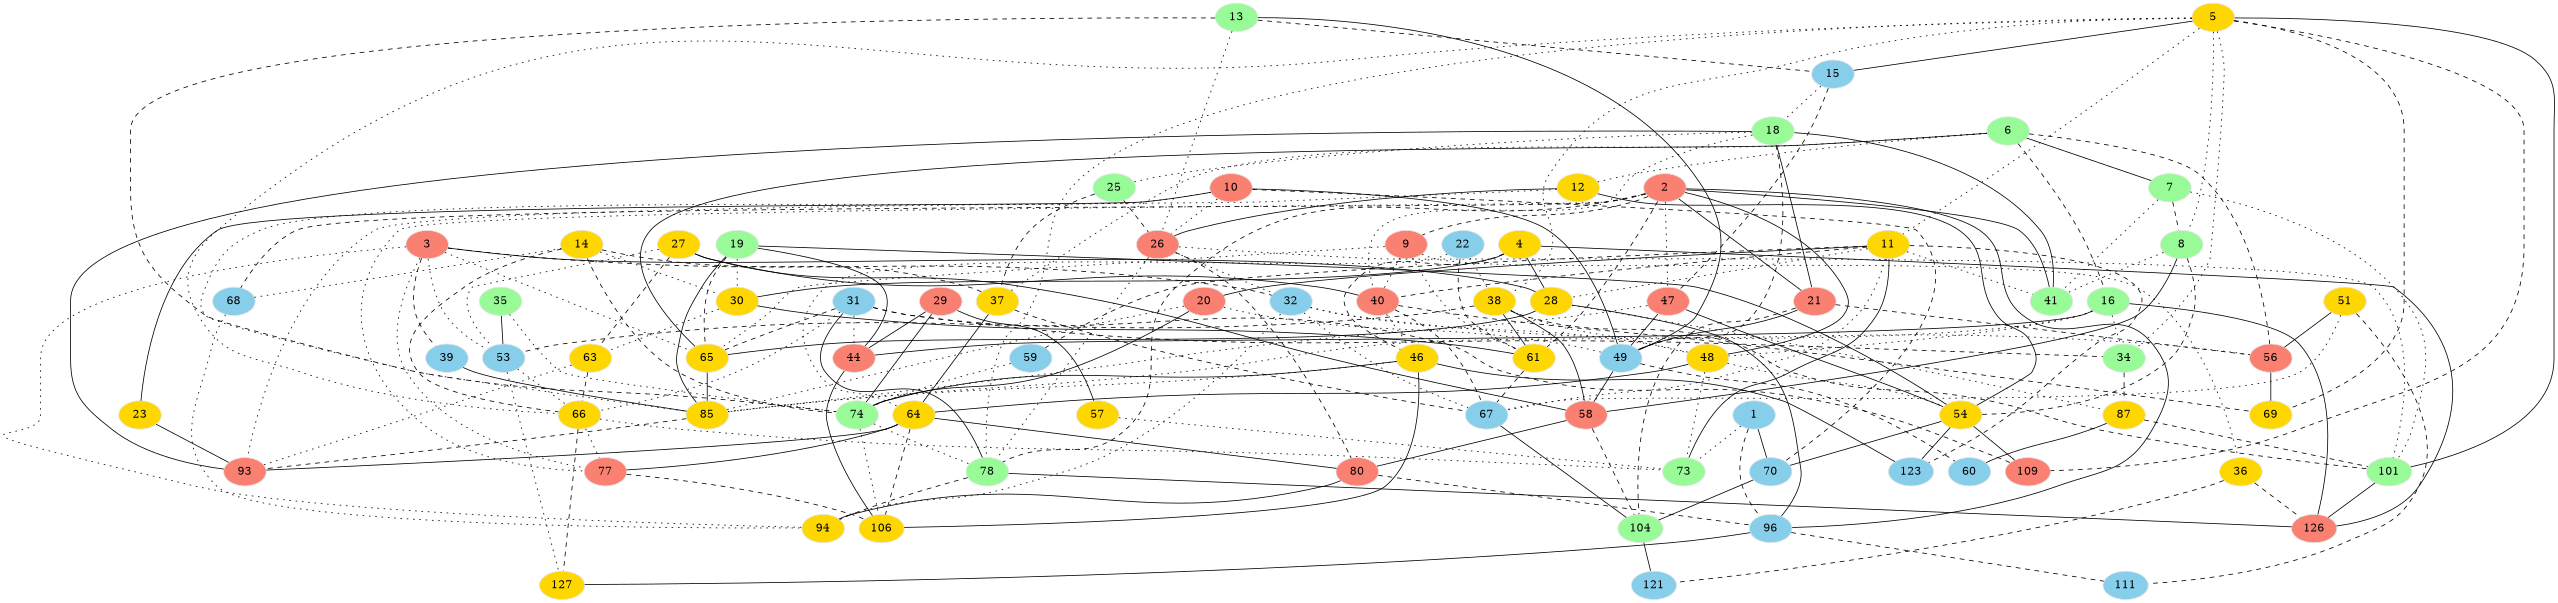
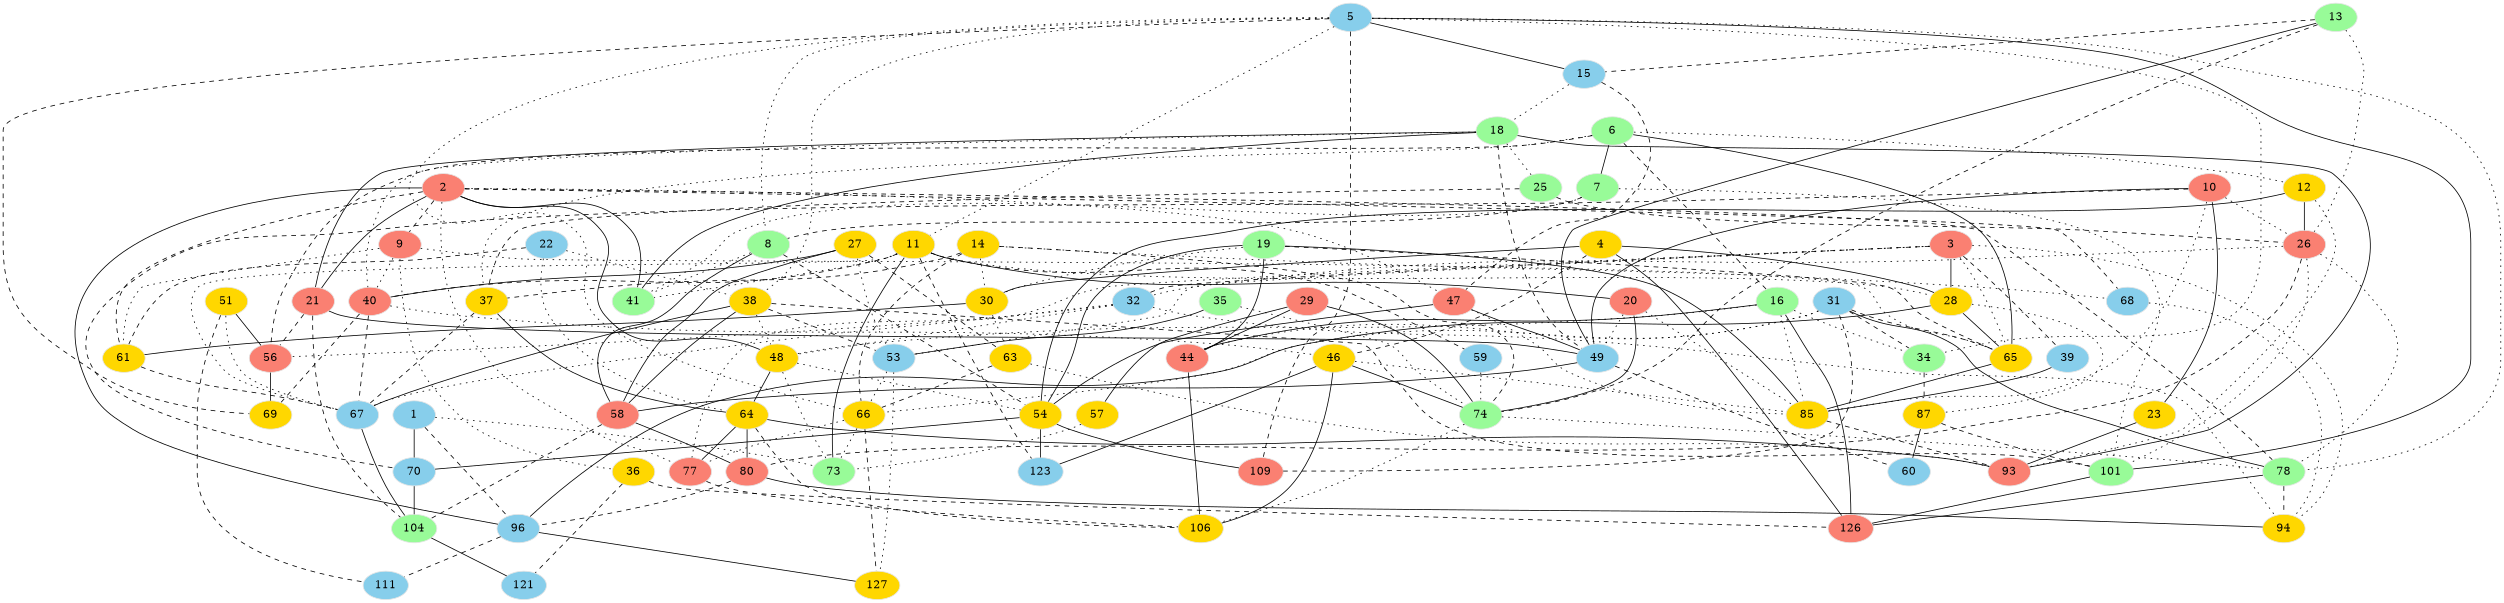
node "5": fillcolor gold -> skyblue
edge "38" -- "61": now "38" -- "67"
